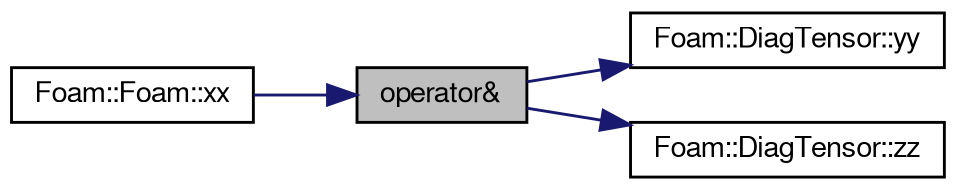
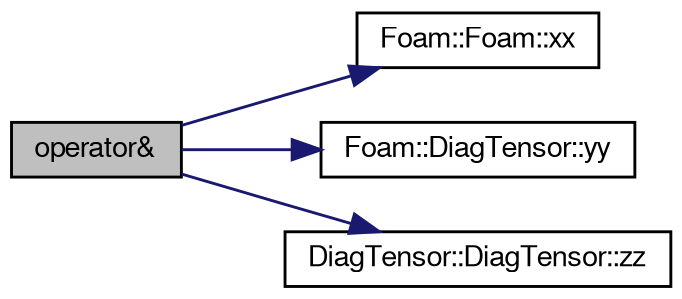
edge "Foam::Foam::xx" -> "operator&": reversed
node "Foam::DiagTensor::zz": label "Foam::DiagTensor::zz" -> "DiagTensor::DiagTensor::zz"
